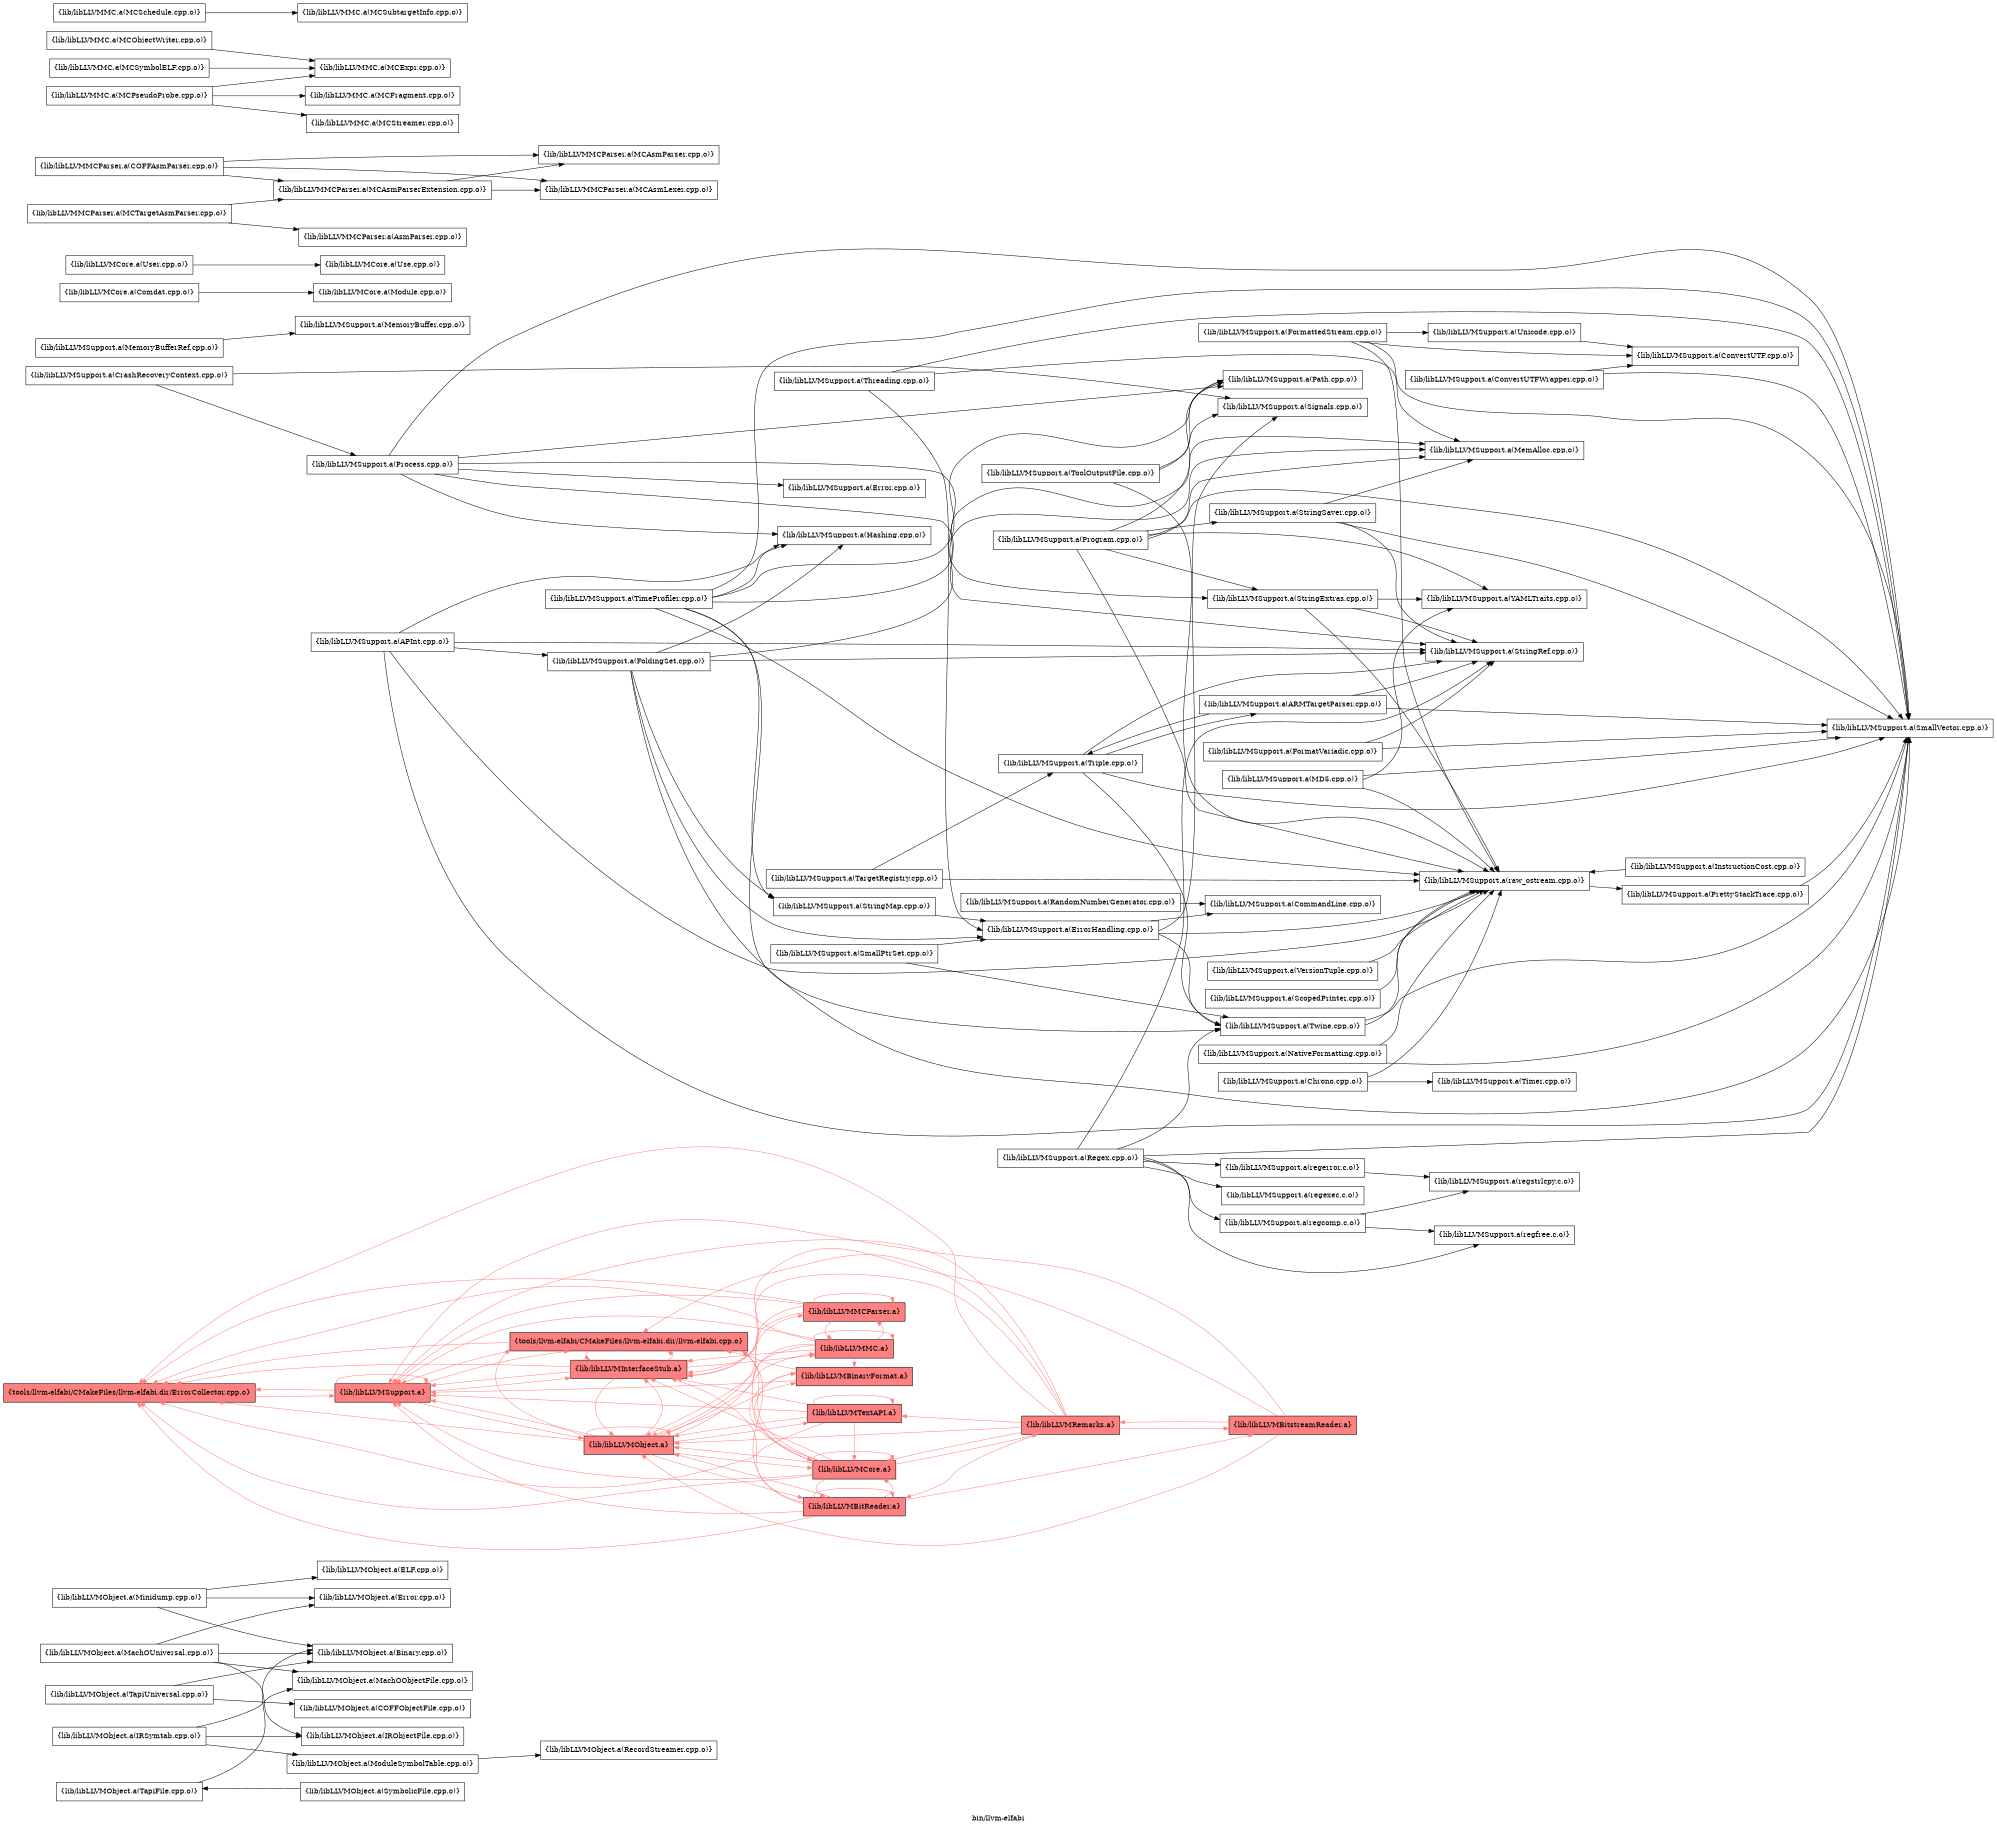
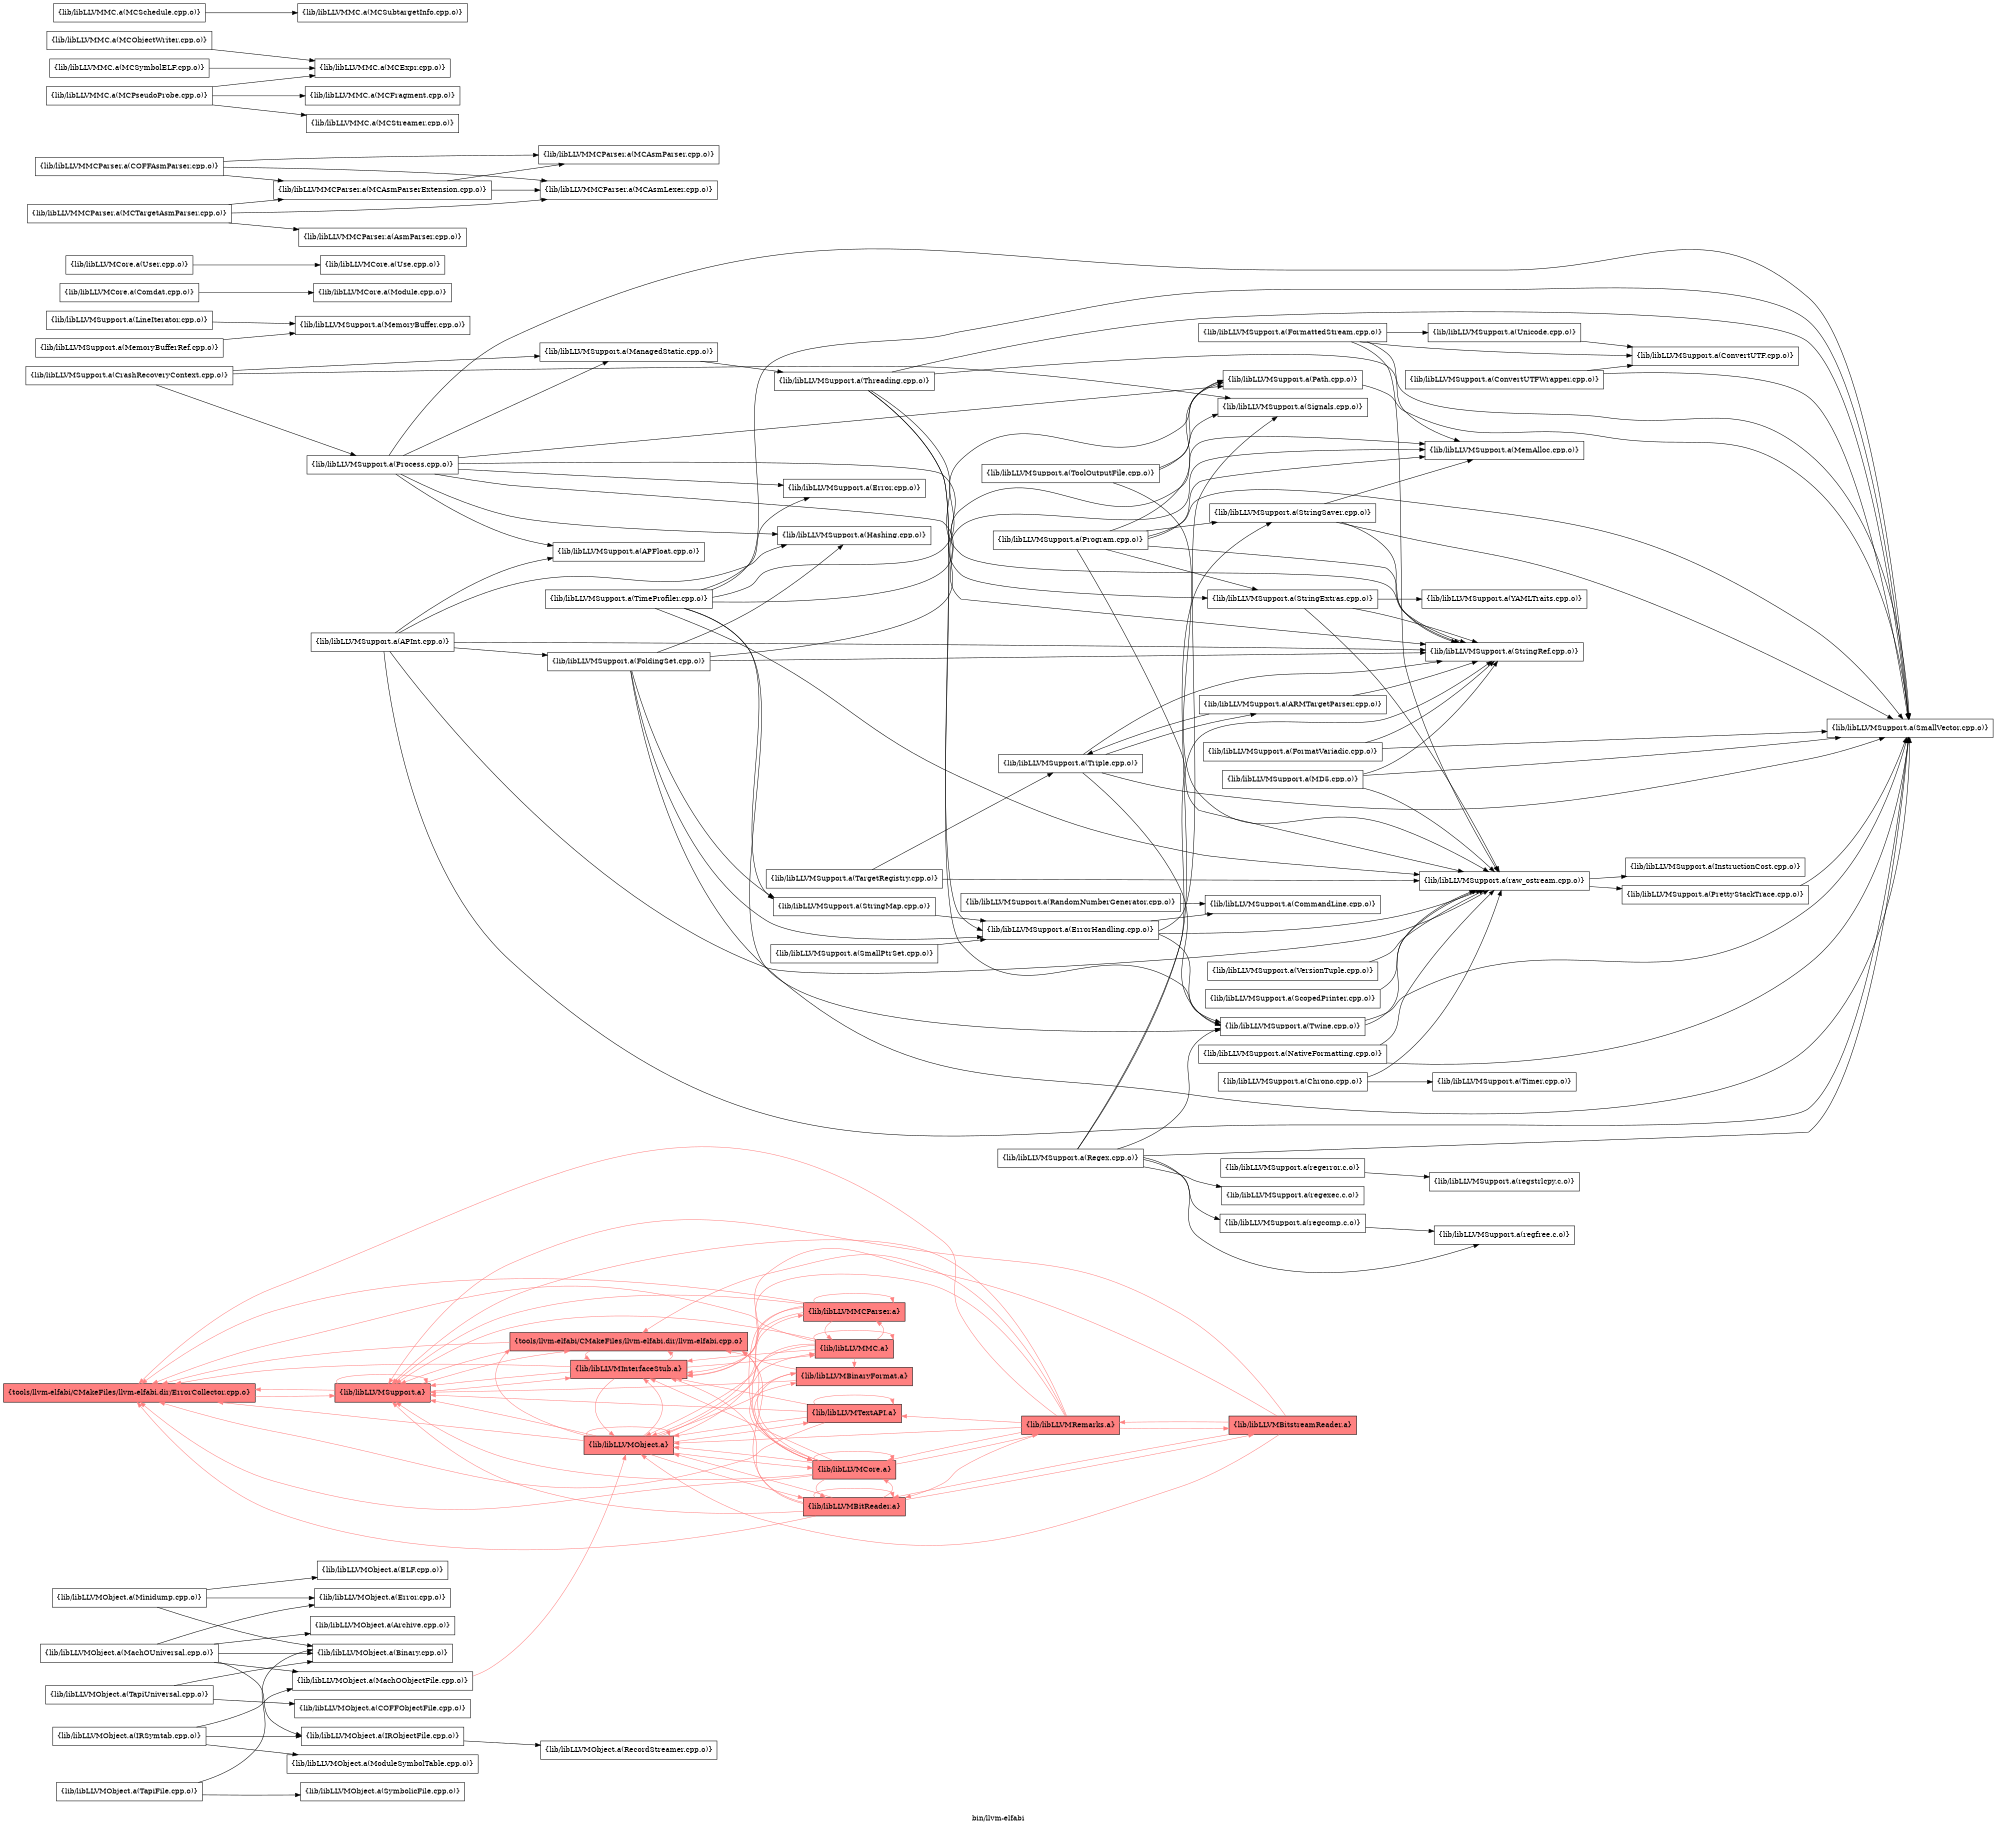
edge "{lib/libLLVMMCParser.a(MCTargetAsmParser.cpp.o)}" -> "{lib/libLLVMMCParser.a(MCAsmLexer.cpp.o)}": added
node "{lib/libLLVMSupport.a(LineIterator.cpp.o)}": added
node "{lib/libLLVMSupport.a(ManagedStatic.cpp.o)}": added
edge "{lib/libLLVMSupport.a(Program.cpp.o)}" -> "{lib/libLLVMSupport.a(YAMLTraits.cpp.o)}": now "{lib/libLLVMSupport.a(Program.cpp.o)}" -> "{lib/libLLVMSupport.a(StringRef.cpp.o)}"
node "{lib/libLLVMSupport.a(APFloat.cpp.o)}": added
edge "{lib/libLLVMSupport.a(Threading.cpp.o)}" -> "{lib/libLLVMSupport.a(StringRef.cpp.o)}": added
edge "{lib/libLLVMSupport.a(TimeProfiler.cpp.o)}" -> "{lib/libLLVMSupport.a(Hashing.cpp.o)}": now "{lib/libLLVMSupport.a(TimeProfiler.cpp.o)}" -> "{lib/libLLVMSupport.a(Error.cpp.o)}"
edge "{lib/libLLVMSupport.a(MD5.cpp.o)}" -> "{lib/libLLVMSupport.a(YAMLTraits.cpp.o)}": now "{lib/libLLVMSupport.a(MD5.cpp.o)}" -> "{lib/libLLVMSupport.a(StringRef.cpp.o)}"
edge "{lib/libLLVMSupport.a(ARMTargetParser.cpp.o)}" -> "{lib/libLLVMSupport.a(SmallVector.cpp.o)}": now "{lib/libLLVMSupport.a(Path.cpp.o)}" -> "{lib/libLLVMSupport.a(SmallVector.cpp.o)}"
edge "{lib/libLLVMSupport.a(InstructionCost.cpp.o)}" -> "{lib/libLLVMSupport.a(raw_ostream.cpp.o)}": reversed
edge "{lib/libLLVMSupport.a(SmallPtrSet.cpp.o)}" -> "{lib/libLLVMSupport.a(Twine.cpp.o)}": now "{lib/libLLVMSupport.a(Threading.cpp.o)}" -> "{lib/libLLVMSupport.a(Twine.cpp.o)}"
edge "{lib/libLLVMSupport.a(Regex.cpp.o)}" -> "{lib/libLLVMSupport.a(regerror.c.o)}": now "{lib/libLLVMSupport.a(Regex.cpp.o)}" -> "{lib/libLLVMSupport.a(StringSaver.cpp.o)}"
edge "{lib/libLLVMSupport.a(regcomp.c.o)}" -> "{lib/libLLVMSupport.a(regstrlcpy.c.o)}": removed
edge "{lib/libLLVMSupport.a}" -> "{lib/libLLVMObject.a}": now "{lib/libLLVMObject.a(MachOObjectFile.cpp.o)}" -> "{lib/libLLVMObject.a}"
edge "{lib/libLLVMTextAPI.a}" -> "{lib/libLLVMCore.a}": now "{lib/libLLVMMCParser.a}" -> "{lib/libLLVMCore.a}"
edge "{lib/libLLVMBitstreamReader.a}" -> "{lib/libLLVMBitReader.a}": added
node "{lib/libLLVMObject.a(Archive.cpp.o)}": added
edge "{lib/libLLVMObject.a(ModuleSymbolTable.cpp.o)}" -> "{lib/libLLVMObject.a(RecordStreamer.cpp.o)}": now "{lib/libLLVMObject.a(IRObjectFile.cpp.o)}" -> "{lib/libLLVMObject.a(RecordStreamer.cpp.o)}"
edge "{lib/libLLVMObject.a(SymbolicFile.cpp.o)}" -> "{lib/libLLVMObject.a(TapiFile.cpp.o)}": reversed
